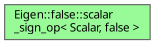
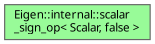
node "Eigen::false::scalar _sign_op< Scalar, false >": label "Eigen::false::scalar _sign_op< Scalar, false >" -> "Eigen::internal::scalar _sign_op< Scalar, false >"
